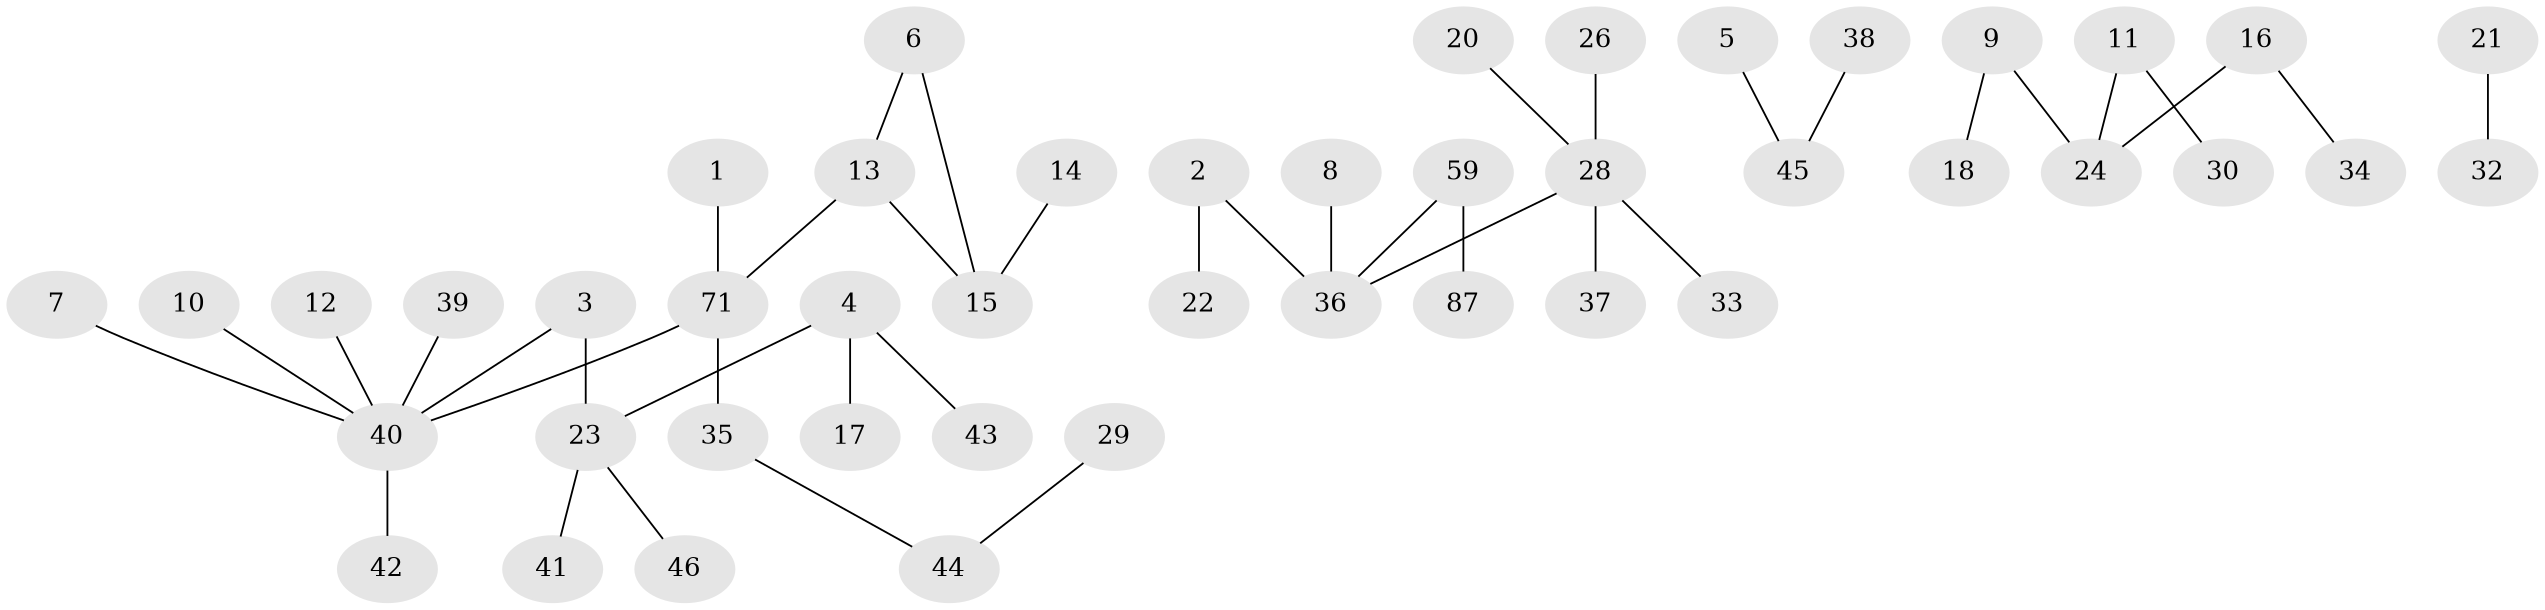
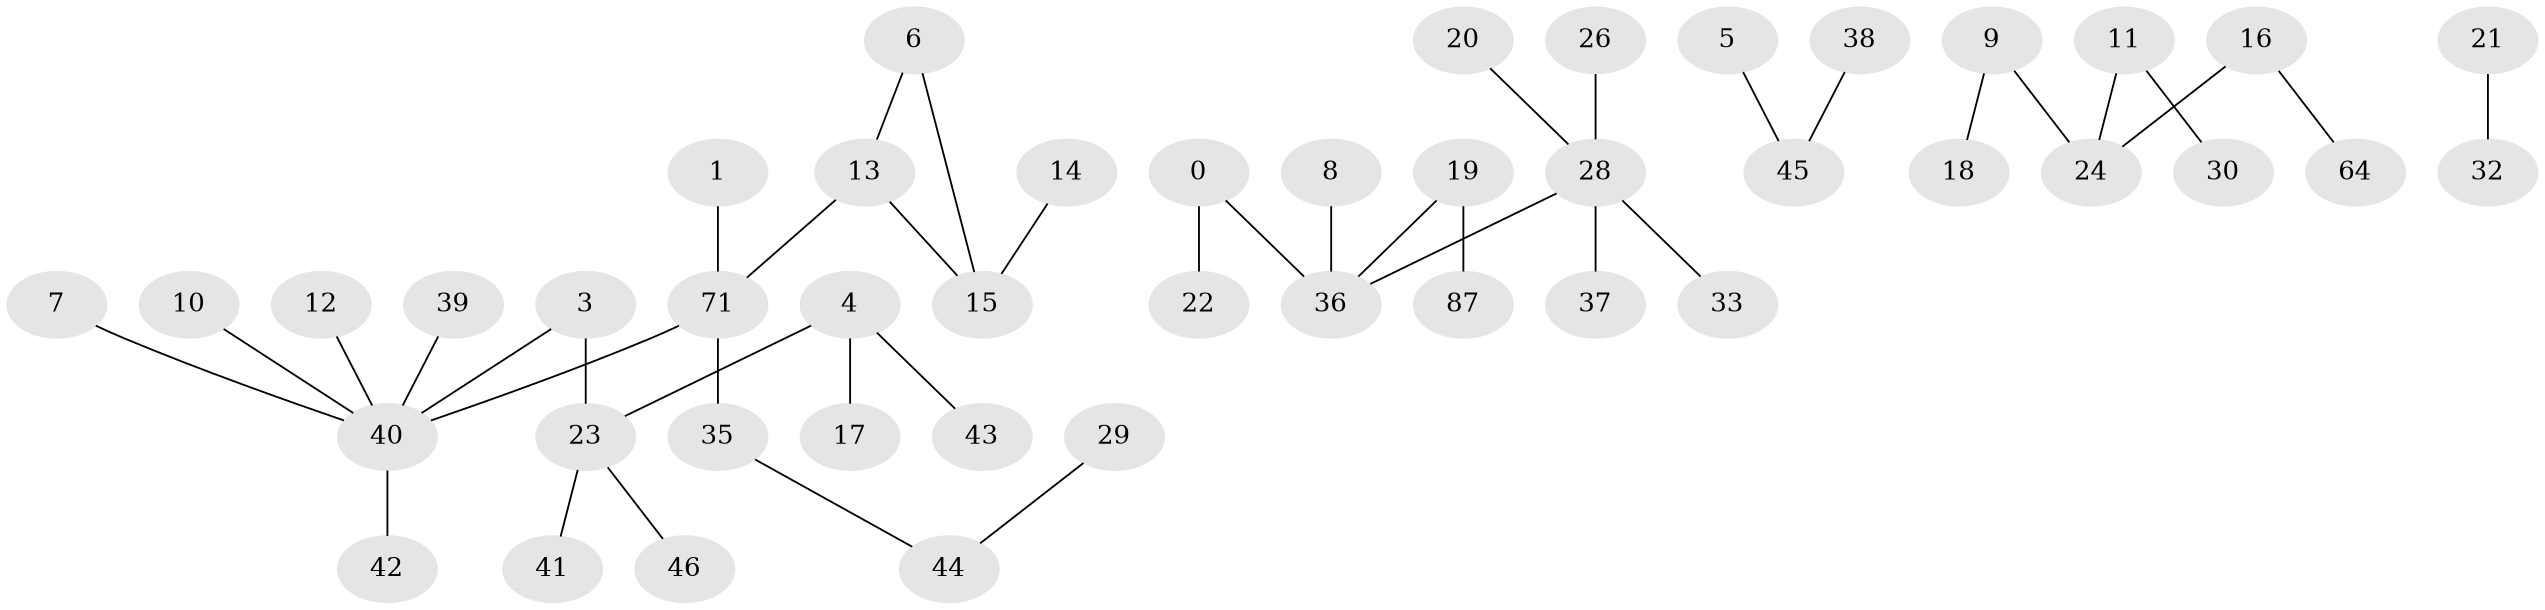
node "2": label "2" -> "0"
node "59": label "59" -> "19"
node "34": label "34" -> "64"
